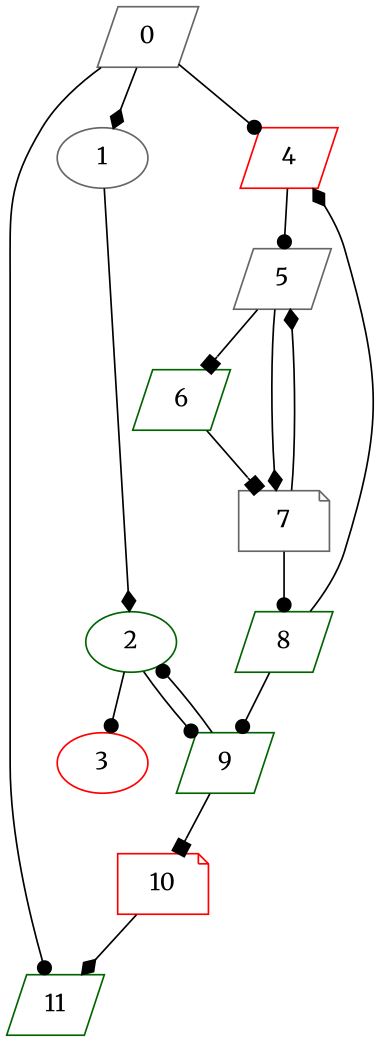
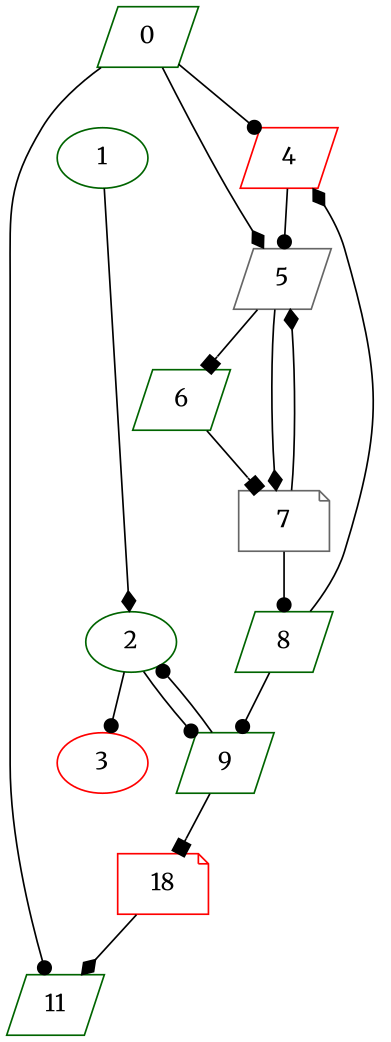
node "0": color gray40 -> darkgreen
edge "0" -> "1": now "0" -> "5"
node "1": color gray40 -> darkgreen
node "10": label "10" -> "18"
